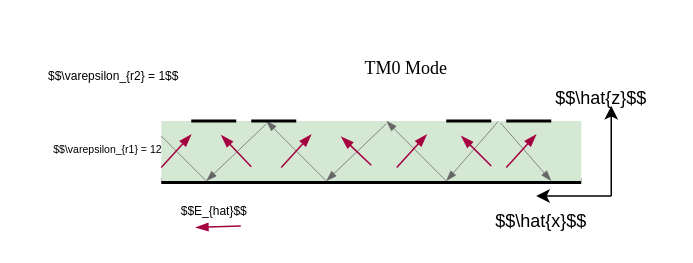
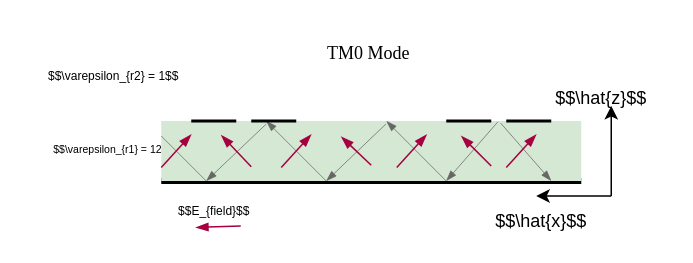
node "TM0 Mode": moved (406, 68) -> (368, 53)
node "$$E_{hat}$$": label "$$E_{hat}$$" -> "$$E_{field}$$"
